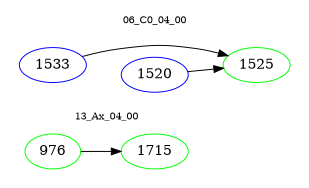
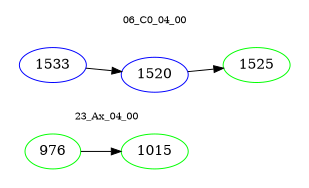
edge "1533" -> "1525": now "1533" -> "1520"
cluster "13_Ax_04_00": label "13_Ax_04_00" -> "23_Ax_04_00"
node "1715": label "1715" -> "1015"
